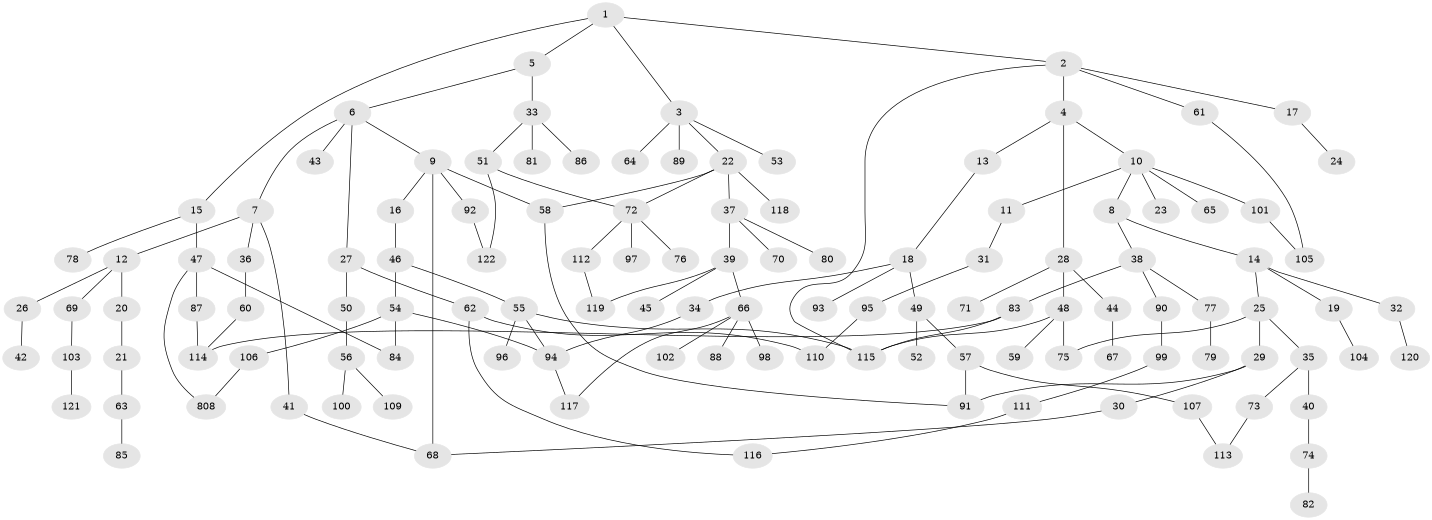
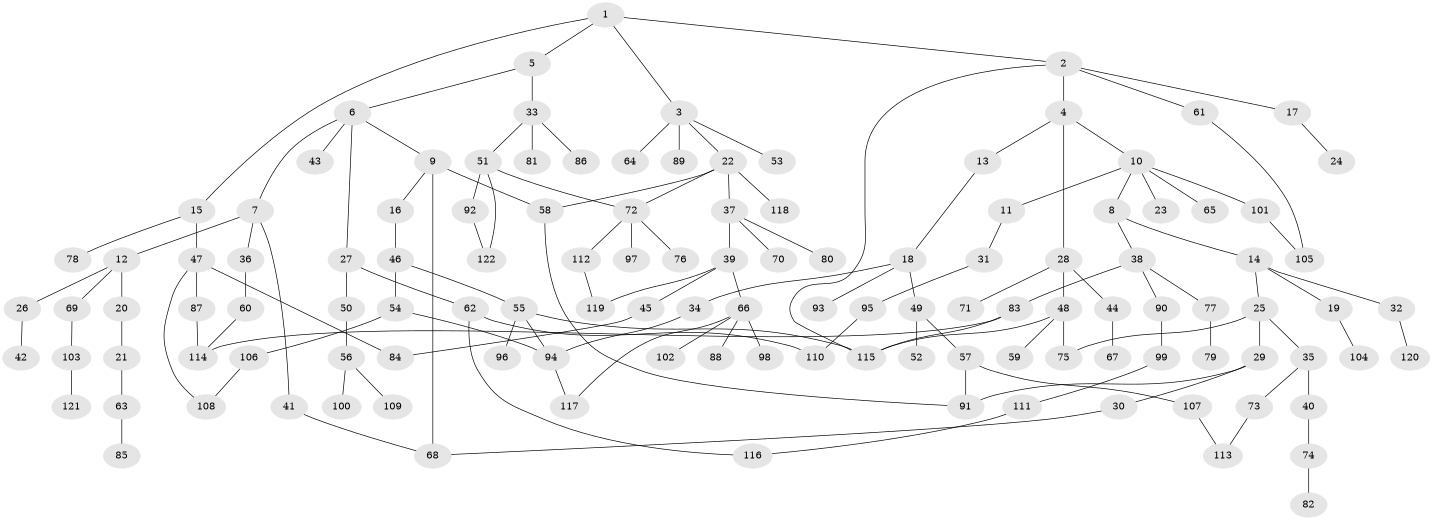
edge "9" -- "92": now "51" -- "92"
edge "54" -- "84": now "45" -- "84"
node "808": label "808" -> "108"
